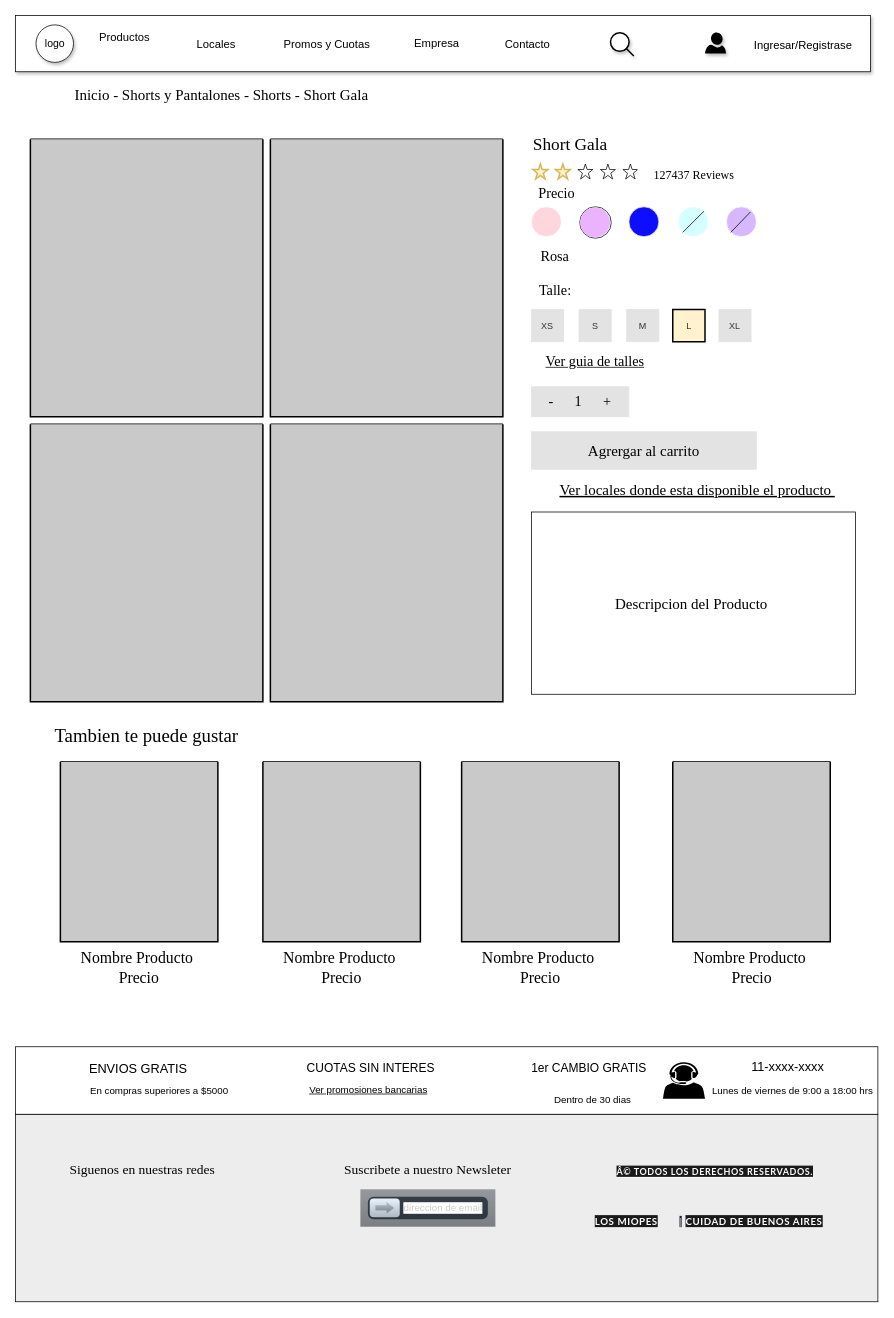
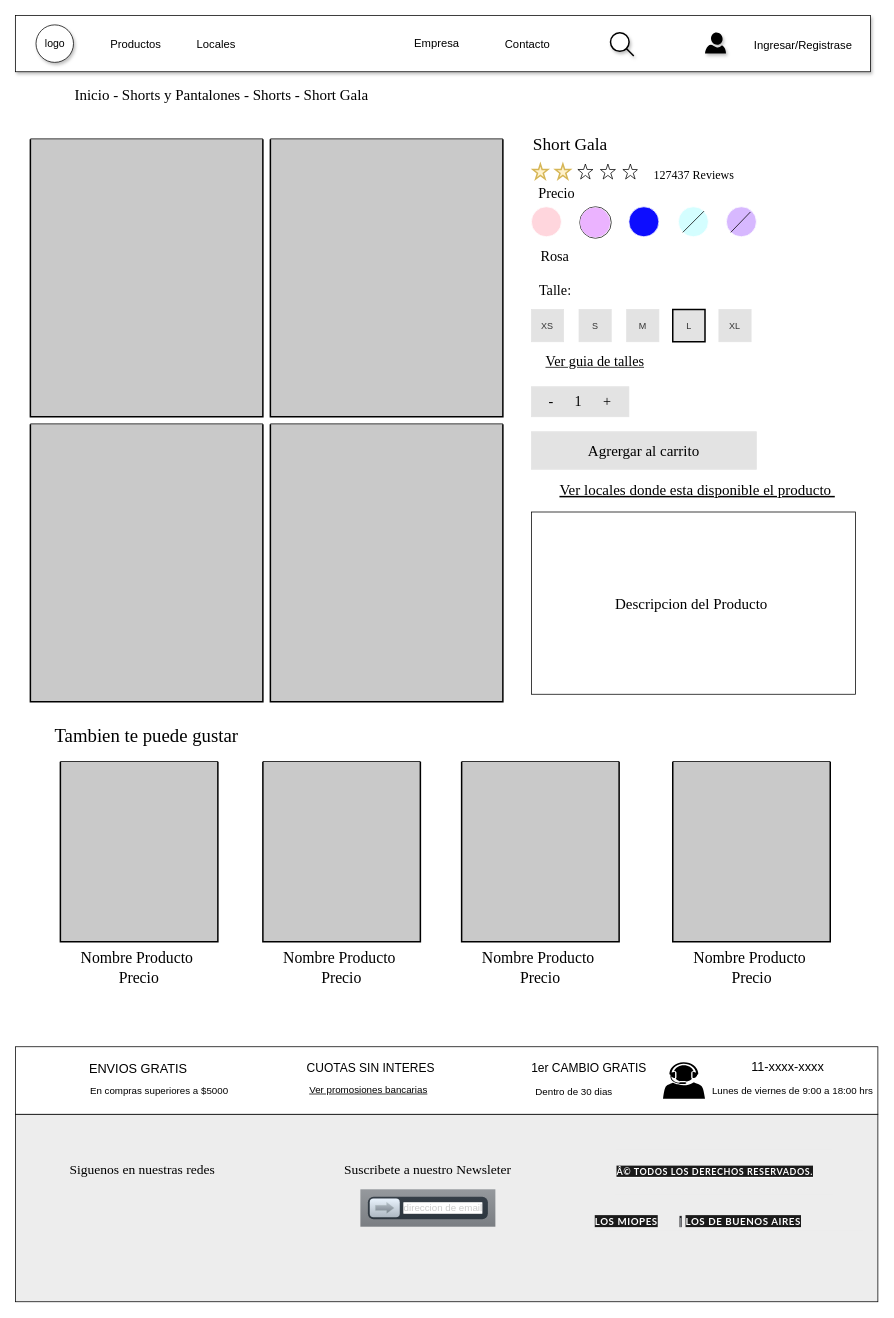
node "Productos": moved (128, 36) -> (139, 44)
node "Promos y Cuotas": removed
node "L": fillcolor #fff2cc -> #e3e3e3
node "Dentro de 30 dias": moved (593, 1098) -> (574, 1091)
node "CUIDAD DE BUENOS AIRES": label "CUIDAD DE BUENOS AIRES" -> "LOS DE BUENOS AIRES"
